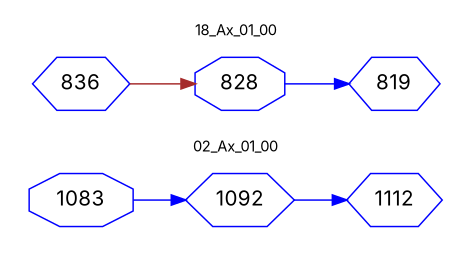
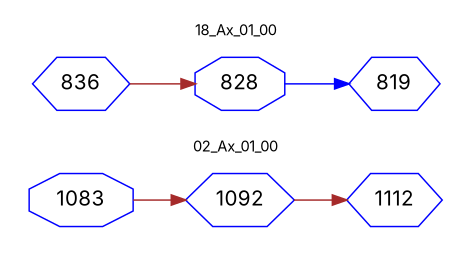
edge "1083" -> "1092": color blue -> brown
edge "1092" -> "1112": color blue -> brown
